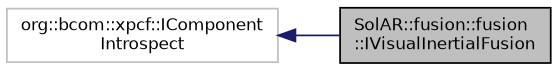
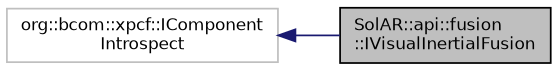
node "SolAR::fusion::fusion ::IVisualInertialFusion": label "SolAR::fusion::fusion ::IVisualInertialFusion" -> "SolAR::api::fusion ::IVisualInertialFusion"
